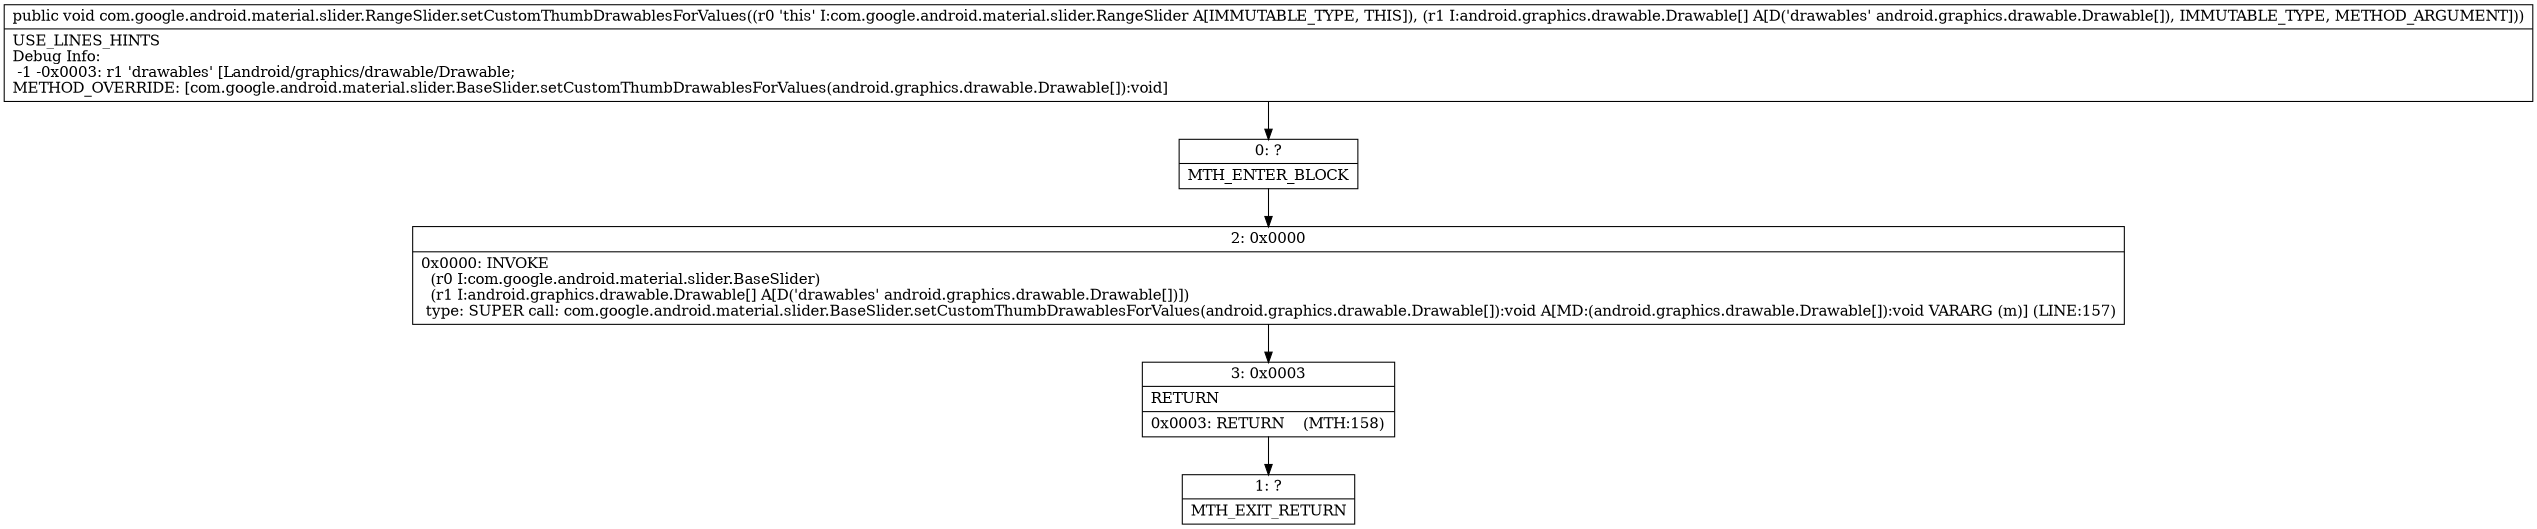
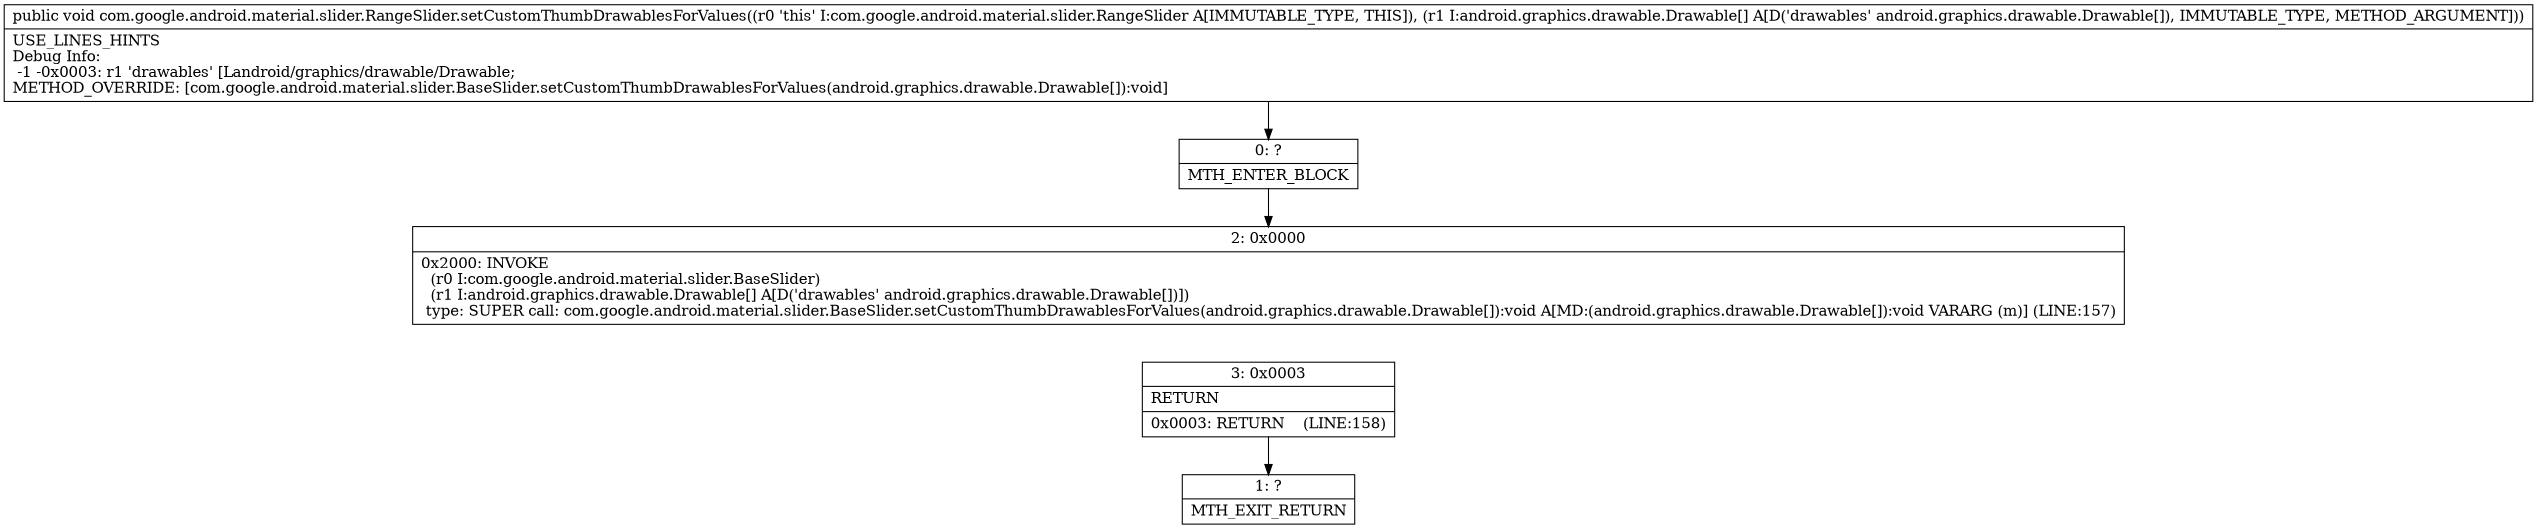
node "2: 0x0000": text "0x0000: INVOKE" -> "0x2000: INVOKE"
edge "2: 0x0000" -> "3: 0x0003": removed
node "3: 0x0003": text "0x0003: RETURN    (MTH:158)" -> "0x0003: RETURN    (LINE:158)"
